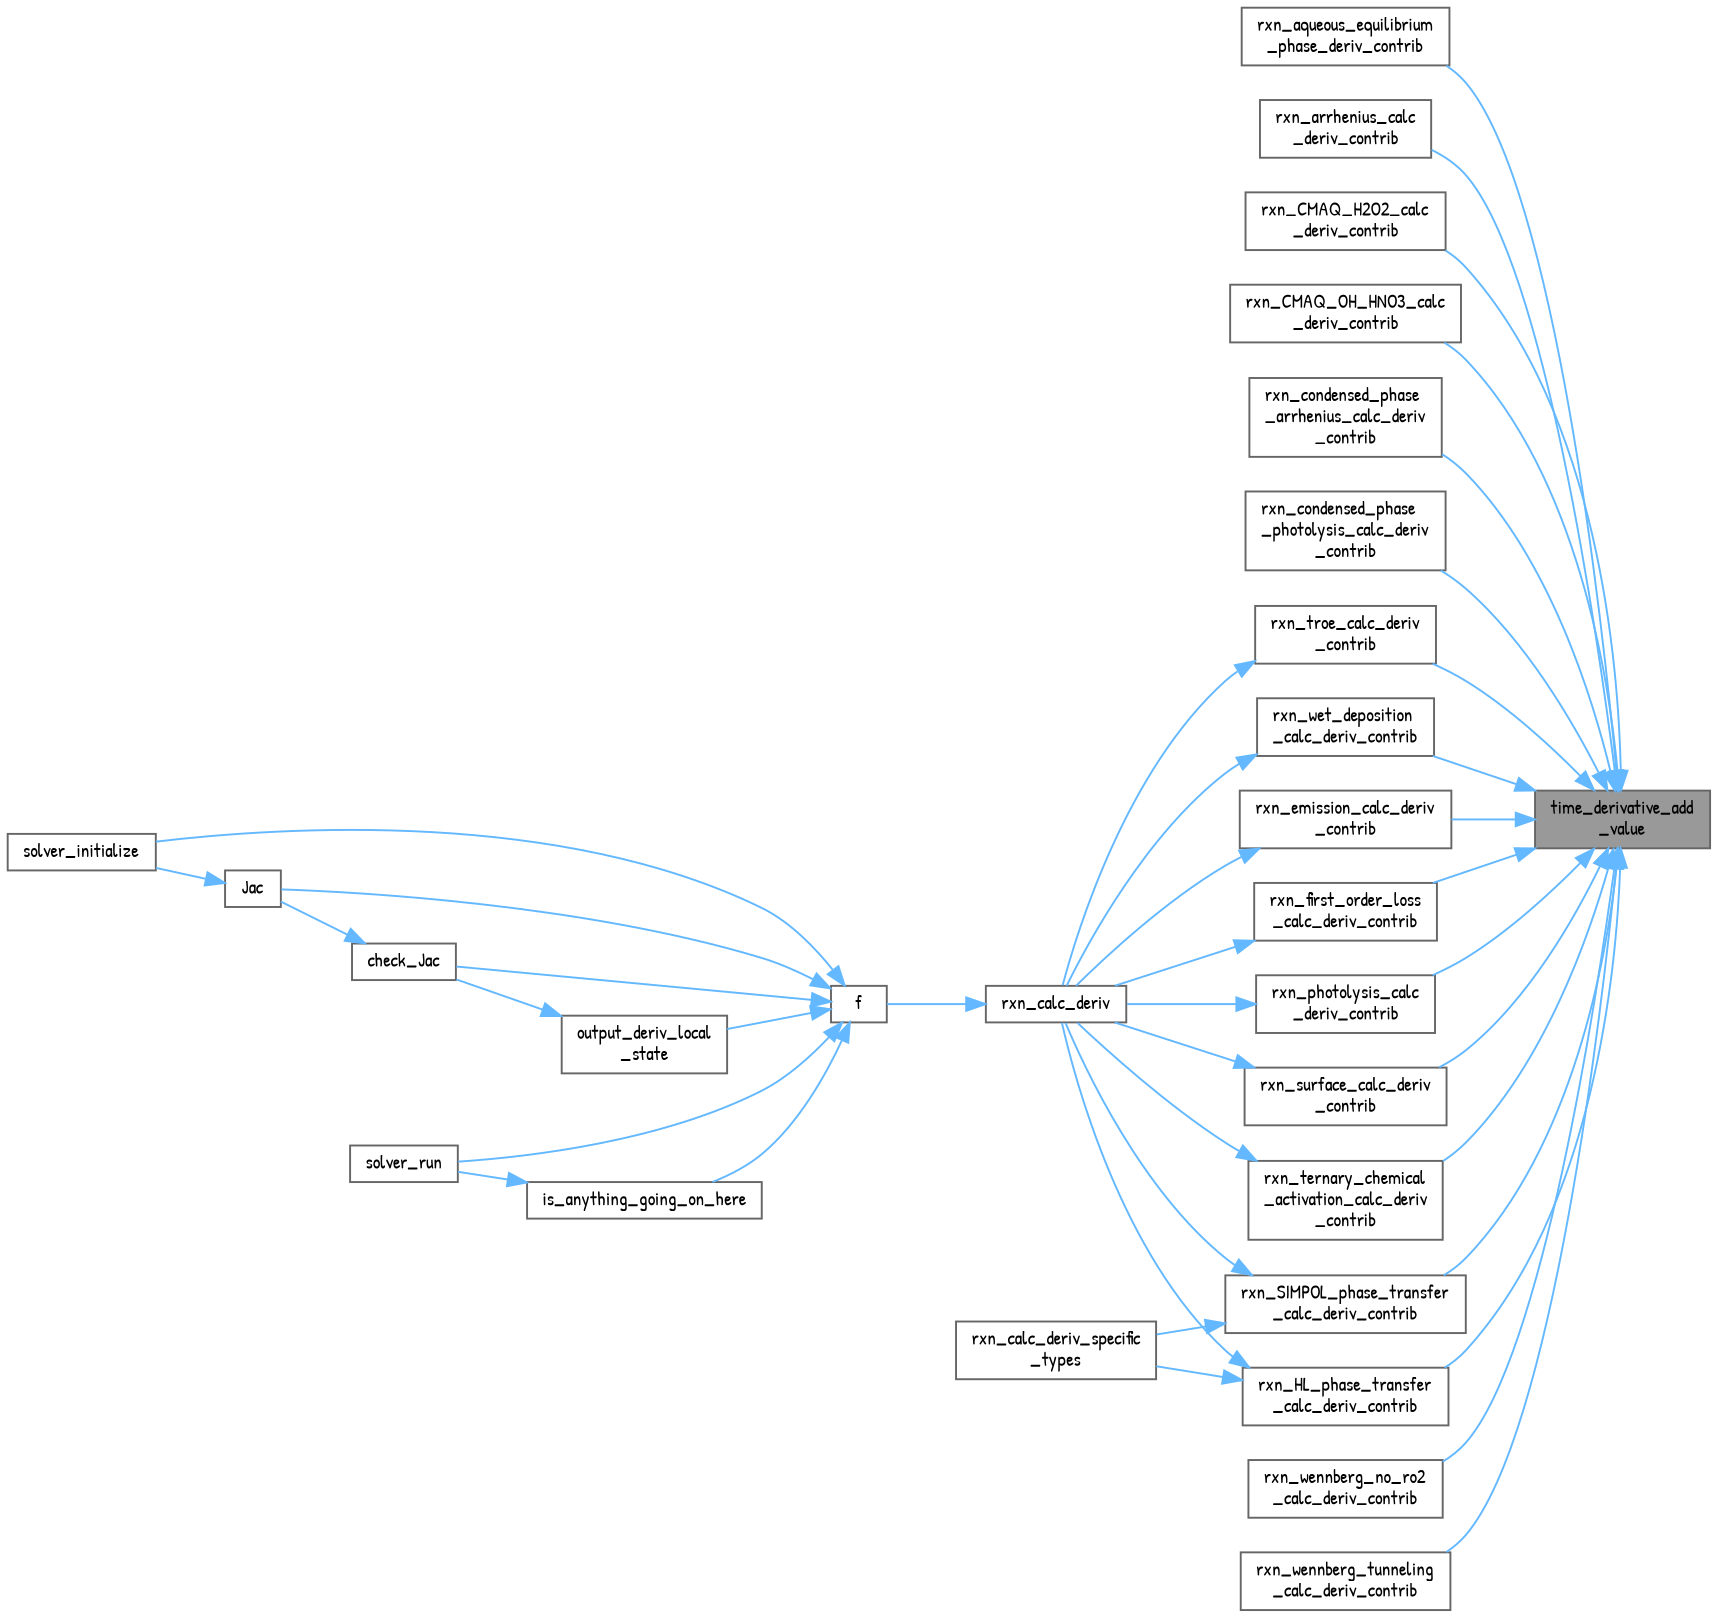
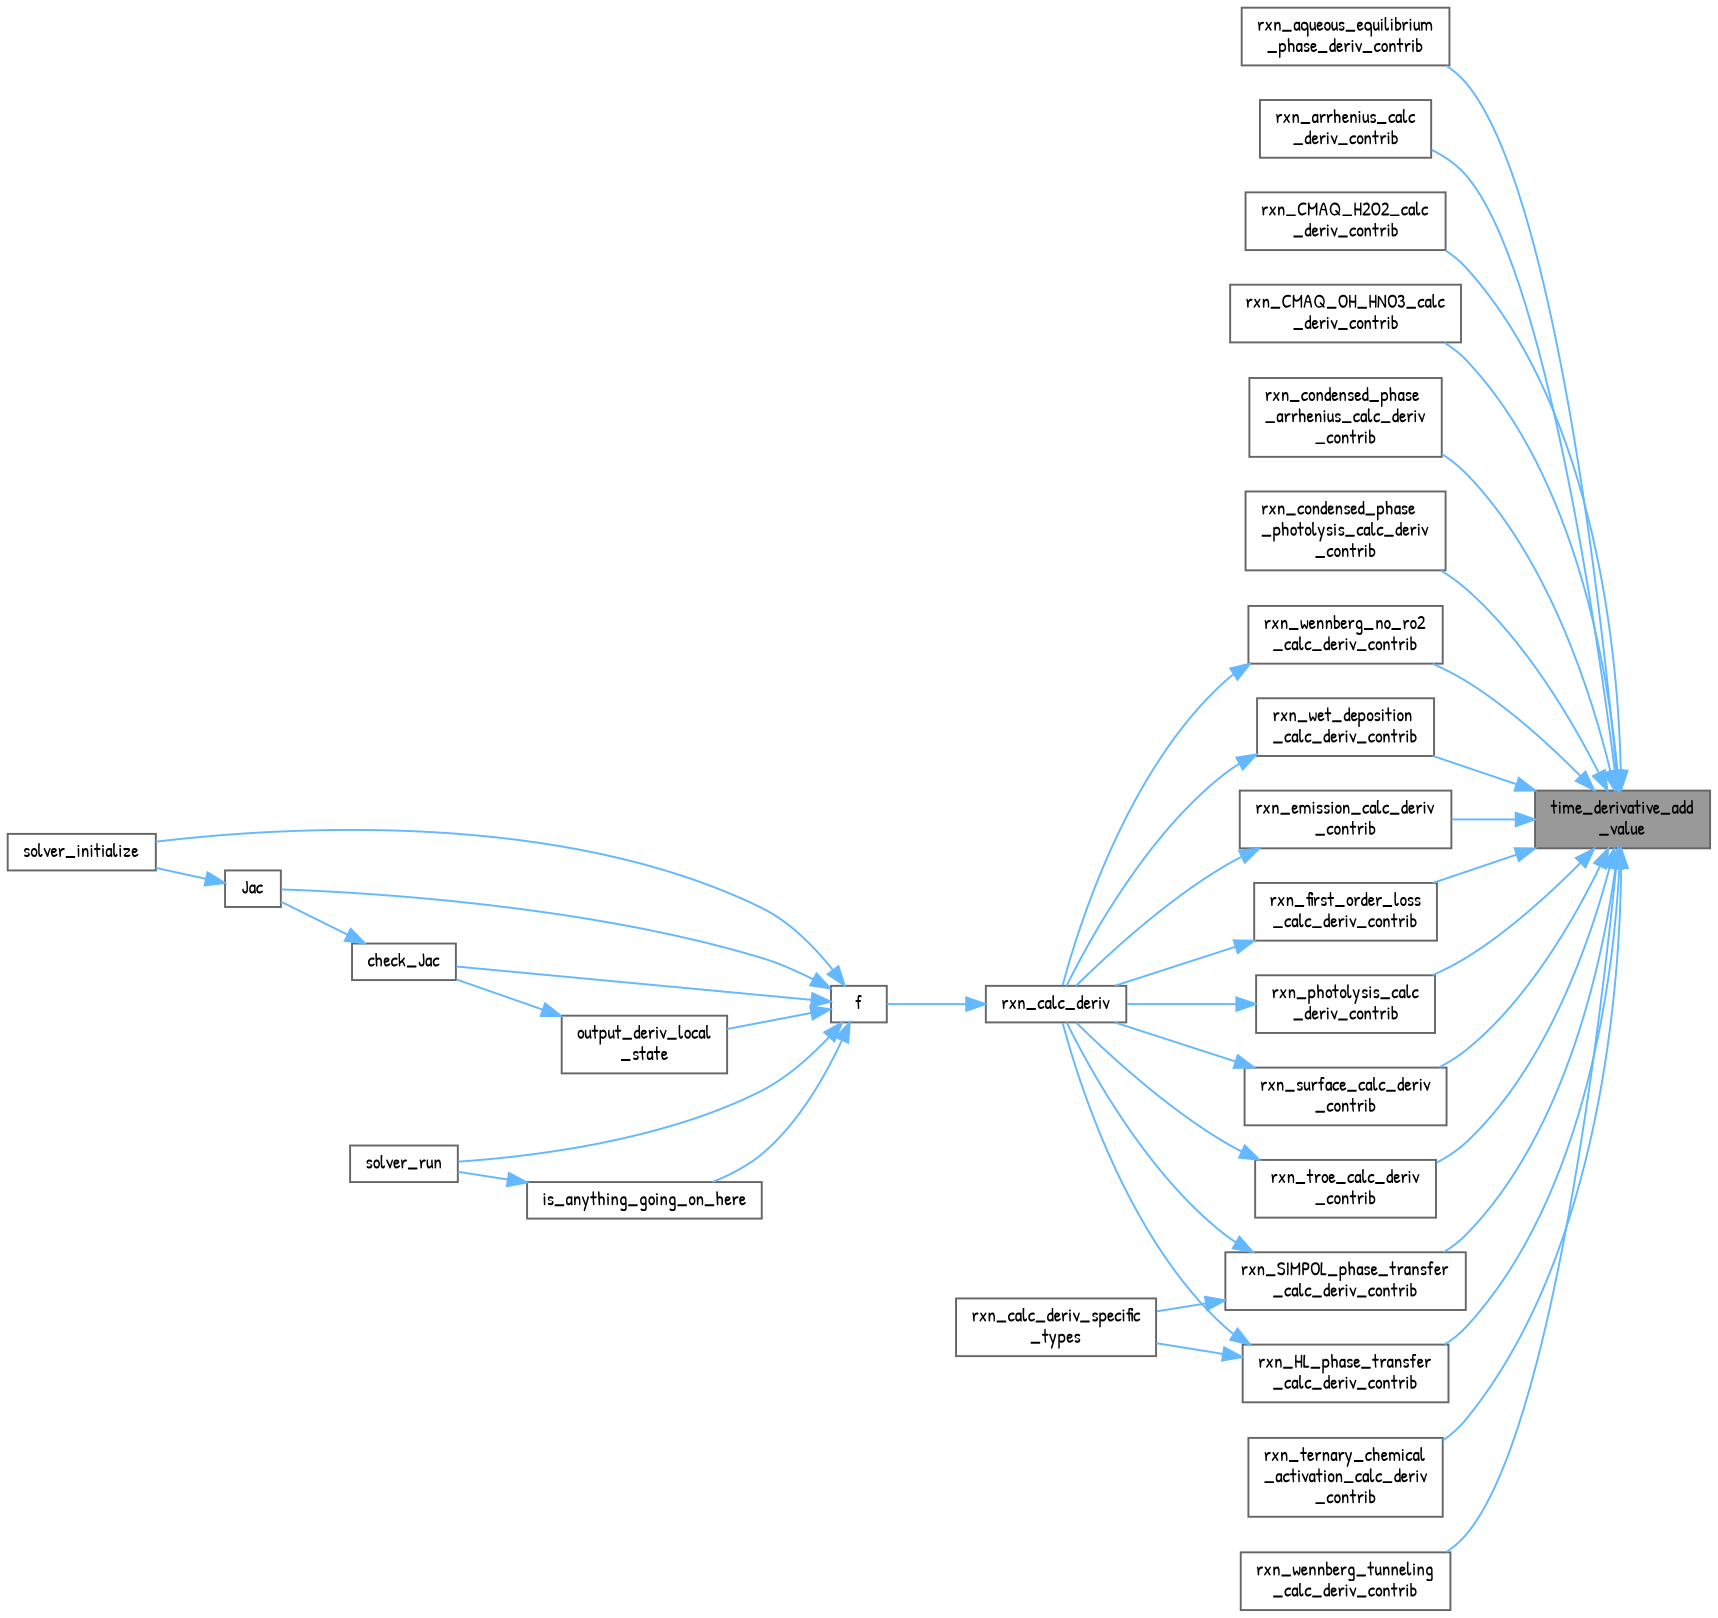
edge "rxn_calc_deriv" -> "rxn_ternary_chemical _activation_calc_deriv _contrib": now "rxn_calc_deriv" -> "rxn_wennberg_no_ro2 _calc_deriv_contrib"
